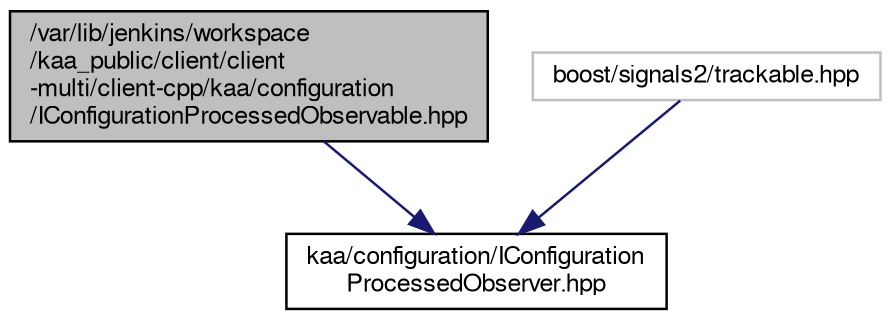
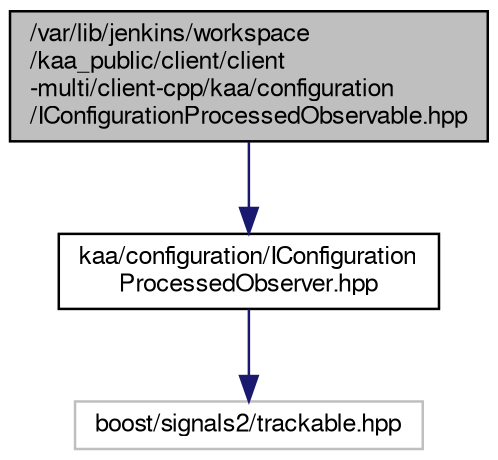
edge "boost/signals2/trackable.hpp" -> "kaa/configuration/IConfiguration ProcessedObserver.hpp": reversed
